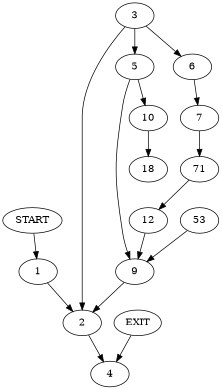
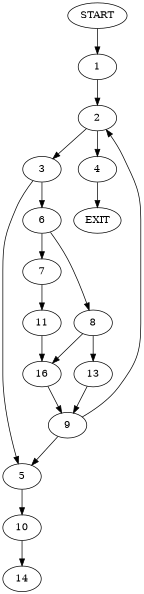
edge "3" -> "2": reversed
edge "5" -> "9": reversed
node "18": label "18" -> "14"
node "71": label "71" -> "11"
node "12": label "12" -> "16"
node "53": label "53" -> "13"
node "8": added
edge "EXIT" -> "4": reversed
